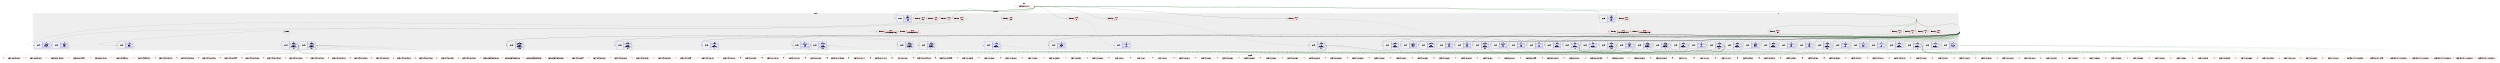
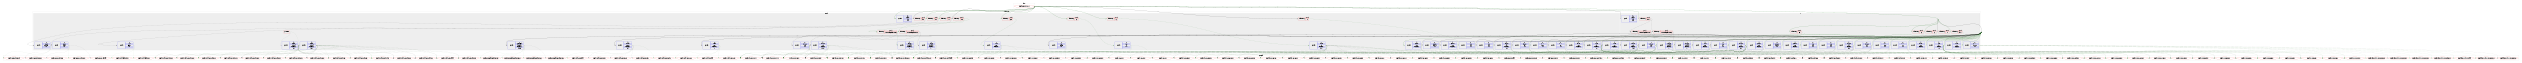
node "portage://sys-libs/db-6.2.38": added
